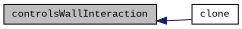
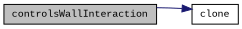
edge "clone" -> "controlsWallInteraction": reversed
